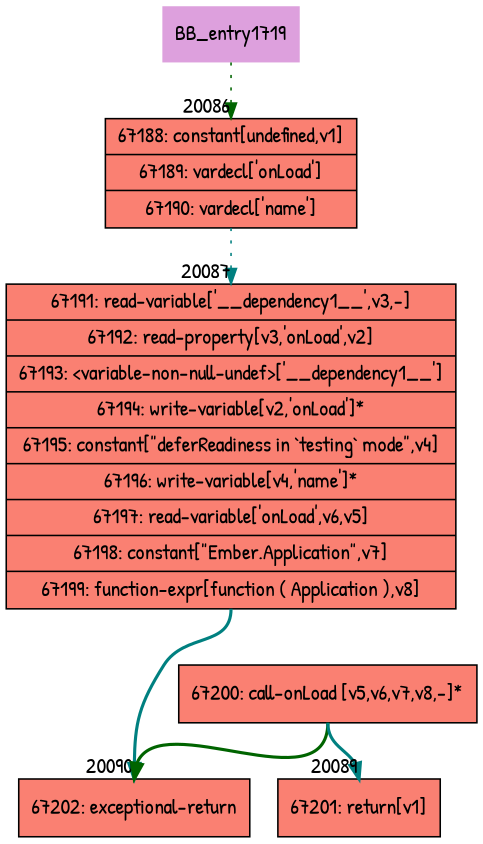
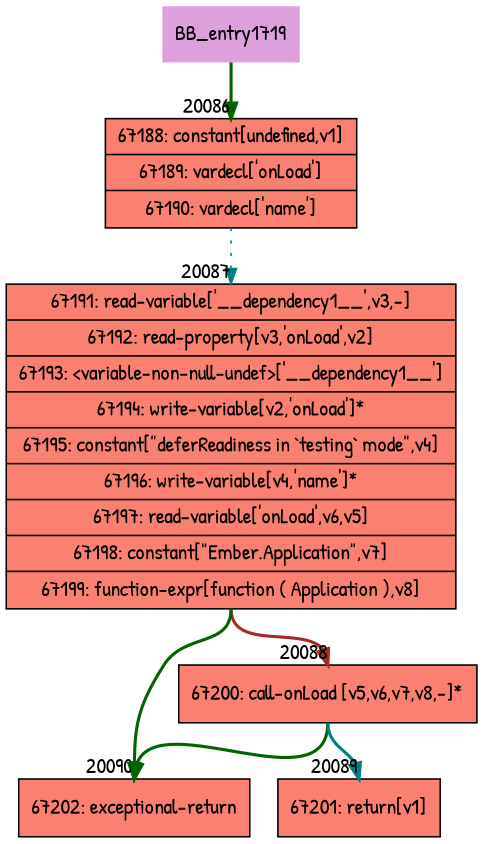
edge "BB_entry1719" -> "67188: constant[undefined,v1]": style dotted -> bold
edge "67191: read-variable['__dependency1__',v3,-]" -> "67200: call-onLoad [v5,v6,v7,v8,-]*": added
edge "67191: read-variable['__dependency1__',v3,-]" -> "67202: exceptional-return": color teal -> darkgreen
